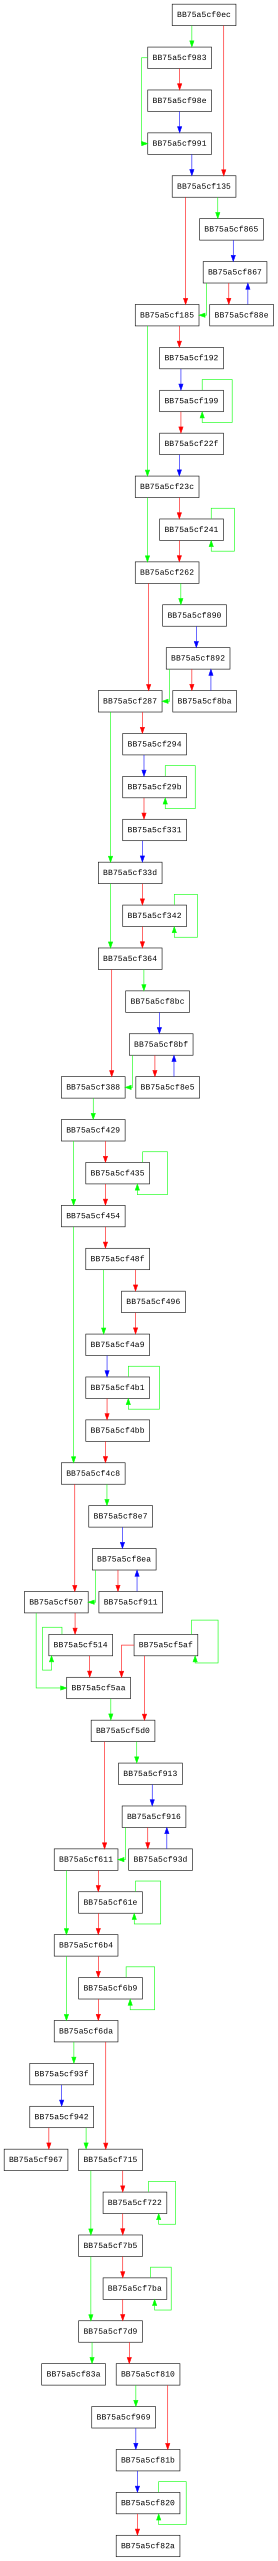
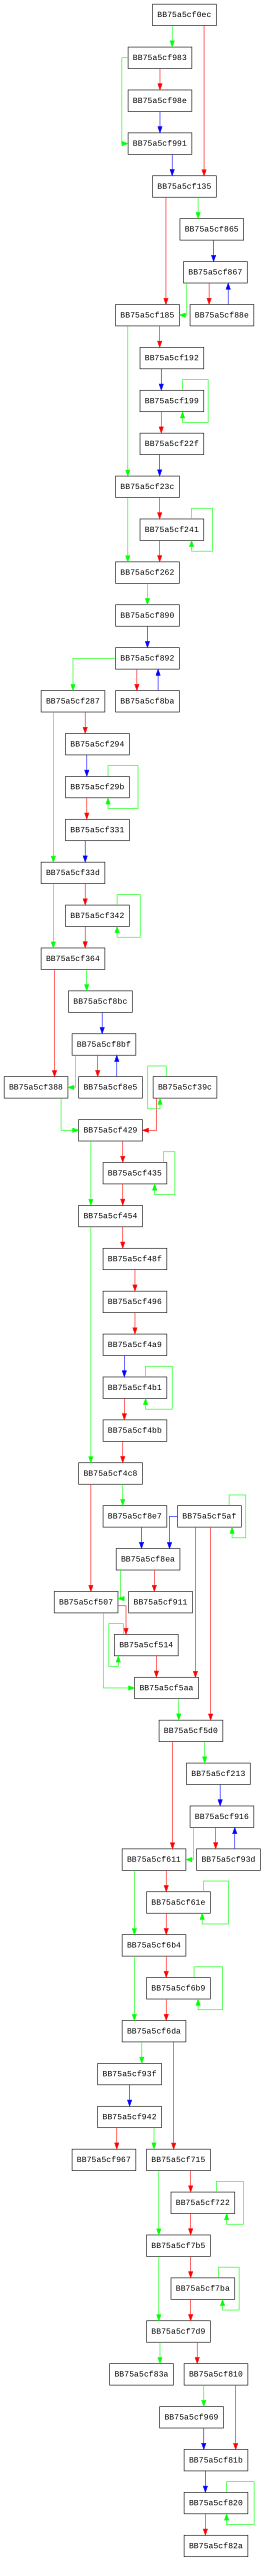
edge "BB75a5cf262" -> "BB75a5cf287": removed
node "BB75a5cf39c": added
edge "BB75a5cf48f" -> "BB75a5cf4a9": removed
edge "BB75a5cf911" -> "BB75a5cf8ea": now "BB75a5cf5af" -> "BB75a5cf8ea"
node "BB75a5cf913": label "BB75a5cf913" -> "BB75a5cf213"
